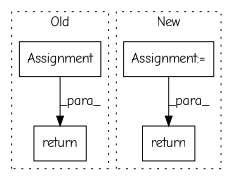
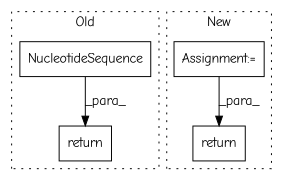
node "Assignment": label "Assignment" -> "NucleotideSequence"
